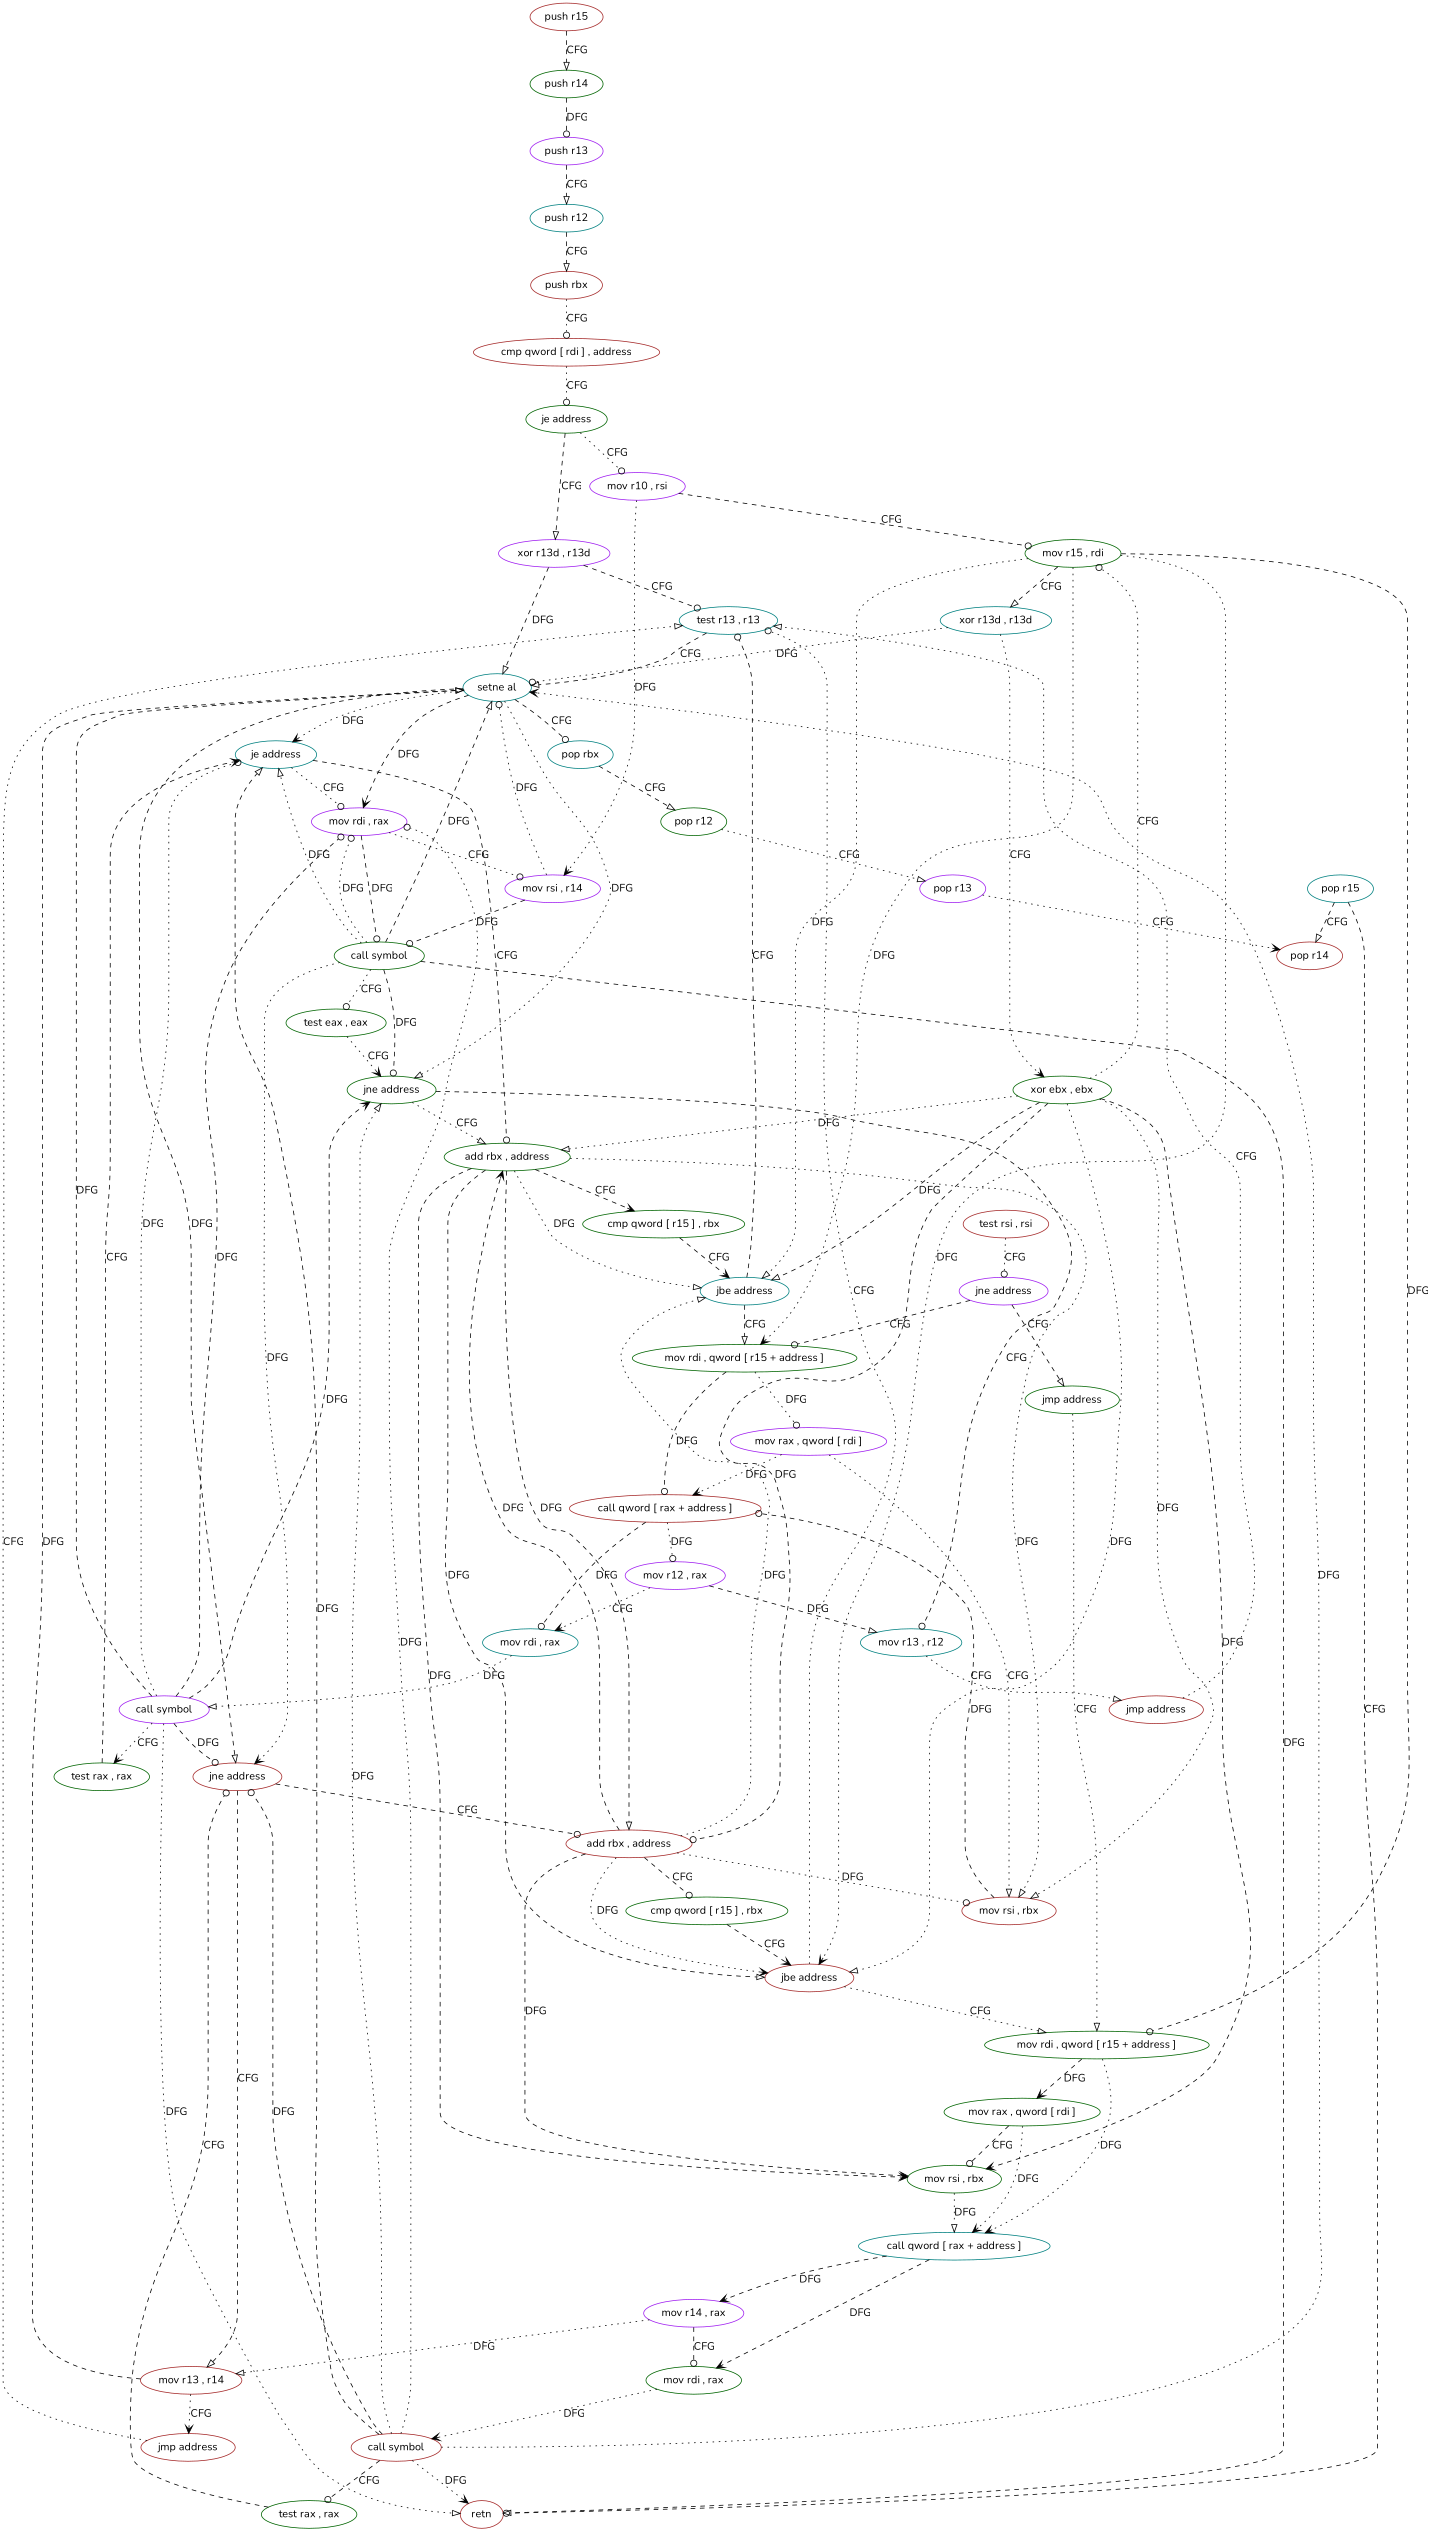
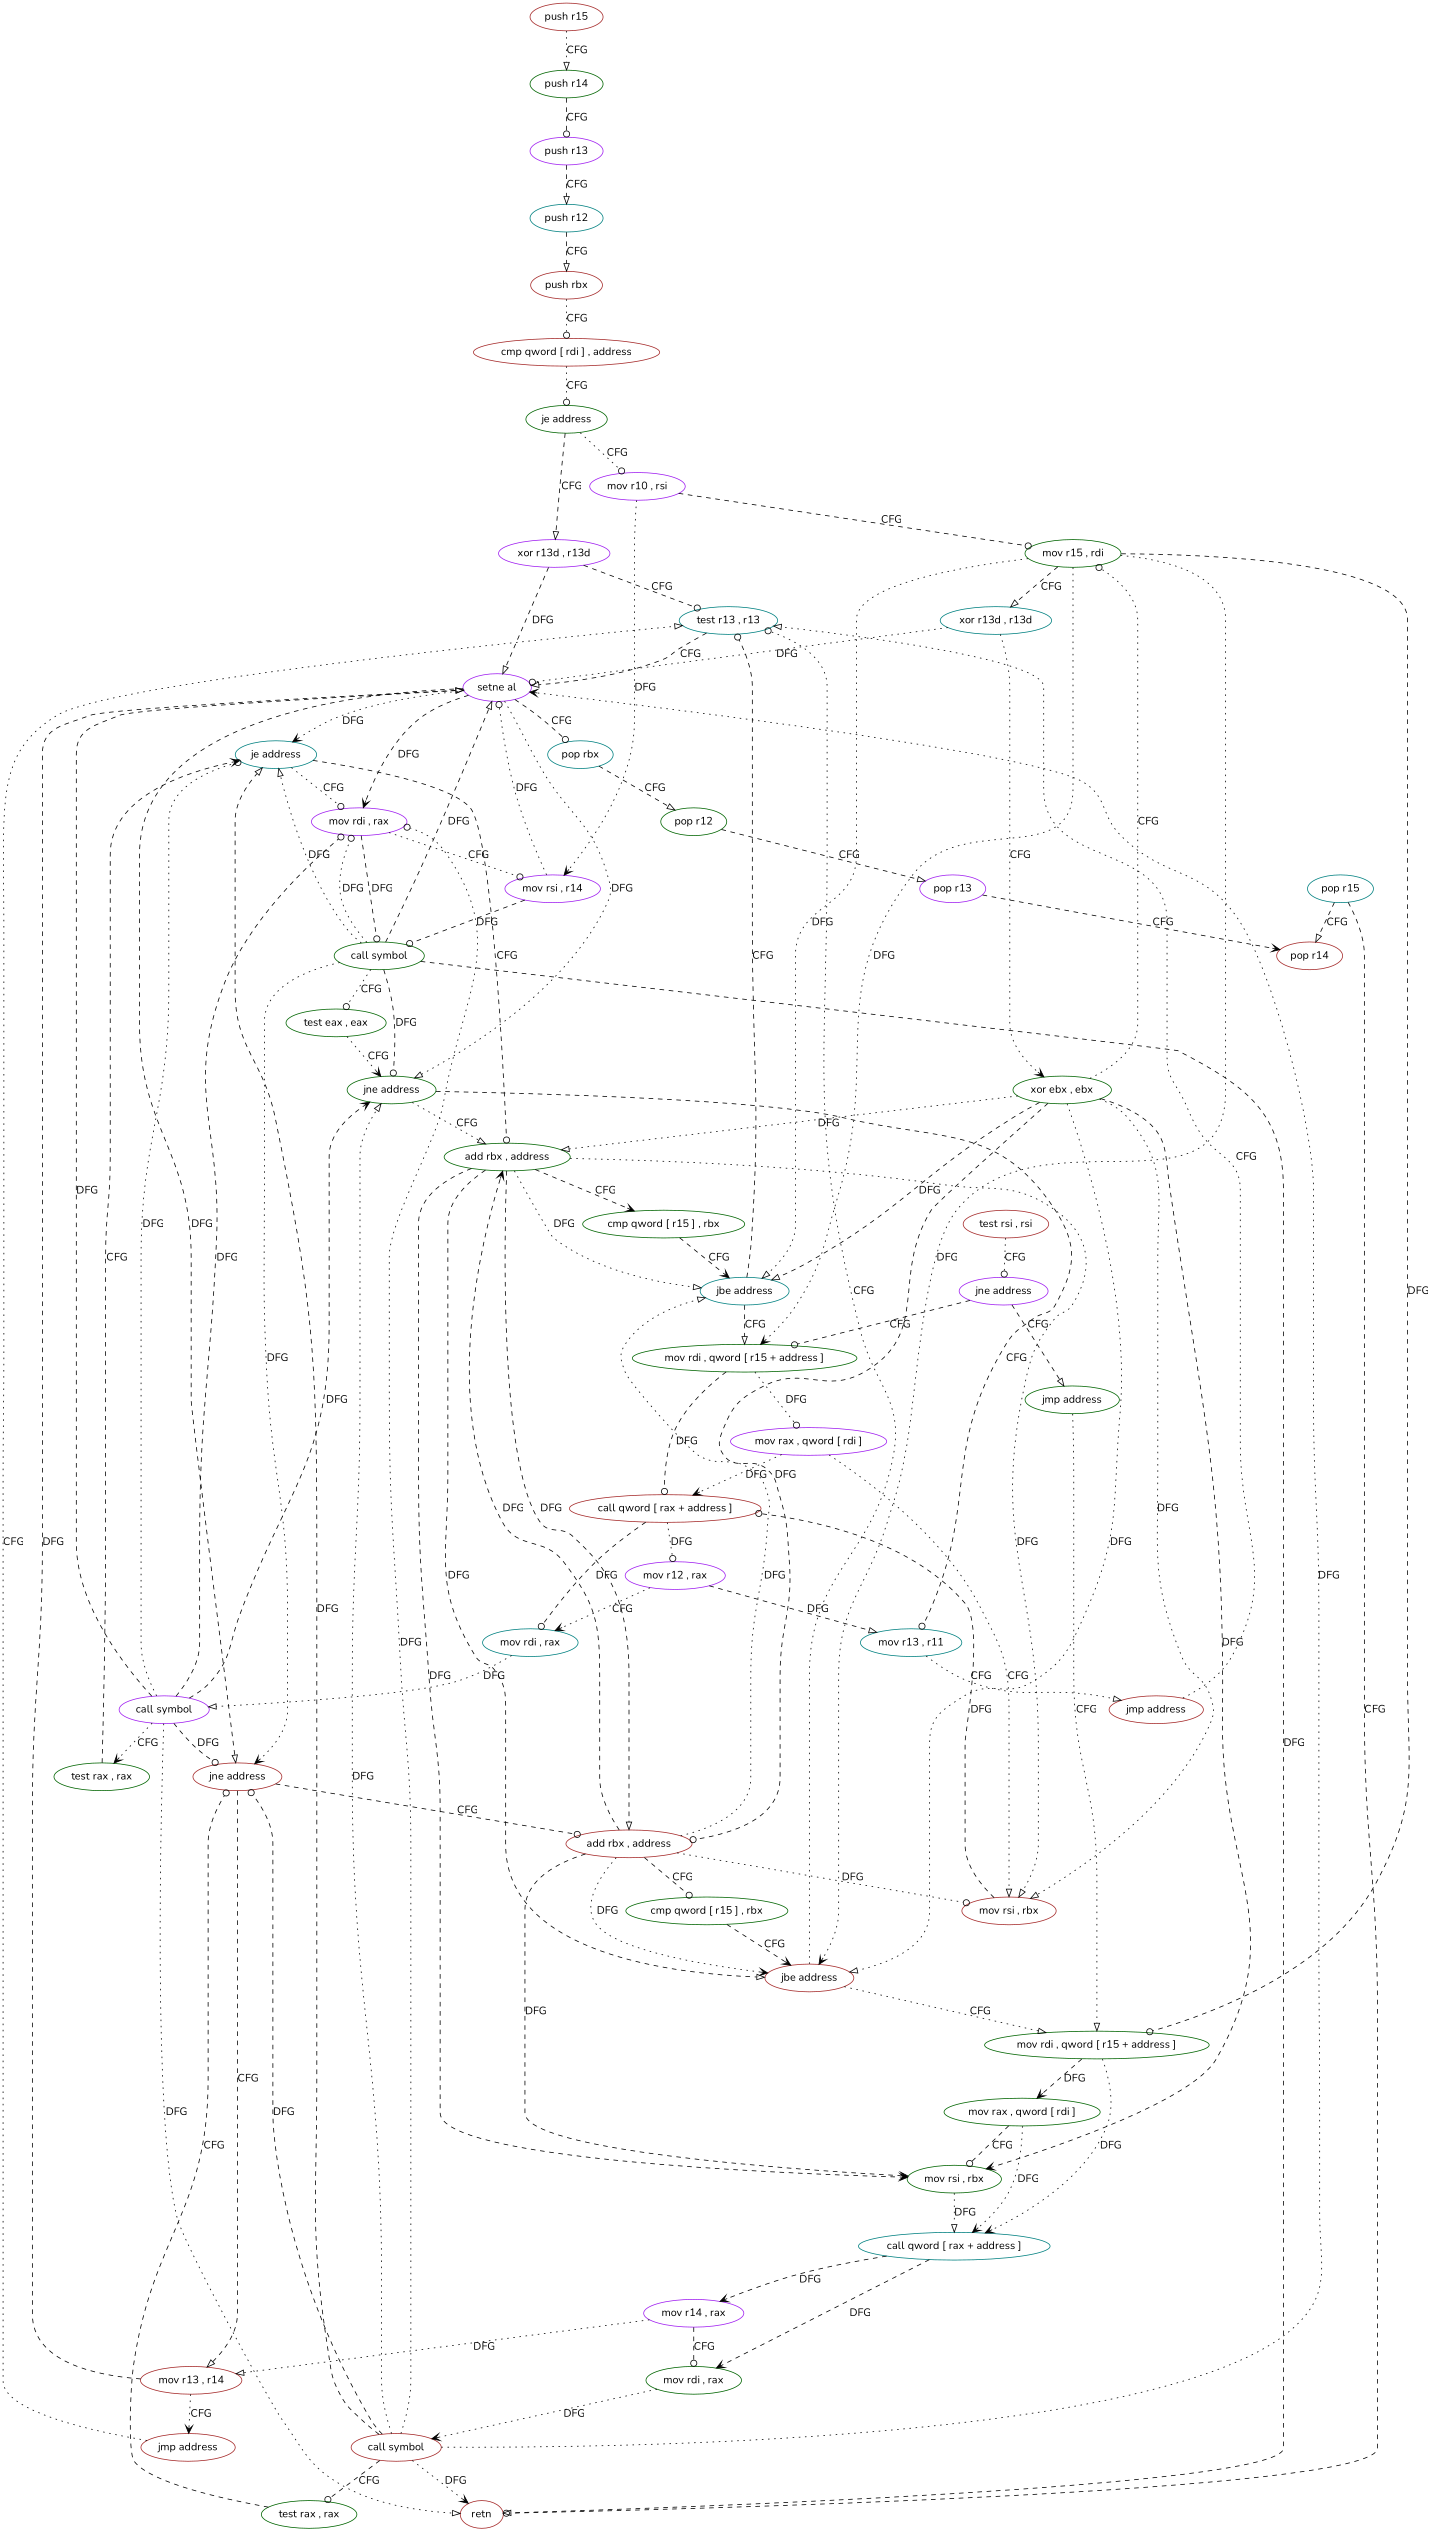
edge "push r15" -> "push r14": style dashed -> dotted
edge "push r14" -> "push r13": label "DFG" -> "CFG"
node "setne al": color teal -> purple
edge "pop r12" -> "pop r13": style dotted -> dashed
edge "pop r13" -> "pop r14": style dotted -> dashed
node "mov r13 , r12": label "mov r13 , r12" -> "mov r13 , r11"
